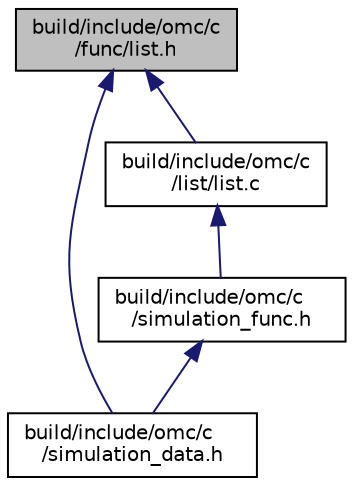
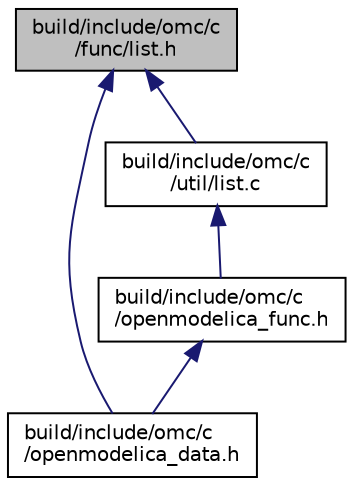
node "build/include/omc/c /list/list.c": label "build/include/omc/c /list/list.c" -> "build/include/omc/c /util/list.c"
node "build/include/omc/c /simulation_func.h": label "build/include/omc/c /simulation_func.h" -> "build/include/omc/c /openmodelica_func.h"
node "build/include/omc/c /simulation_data.h": label "build/include/omc/c /simulation_data.h" -> "build/include/omc/c /openmodelica_data.h"
